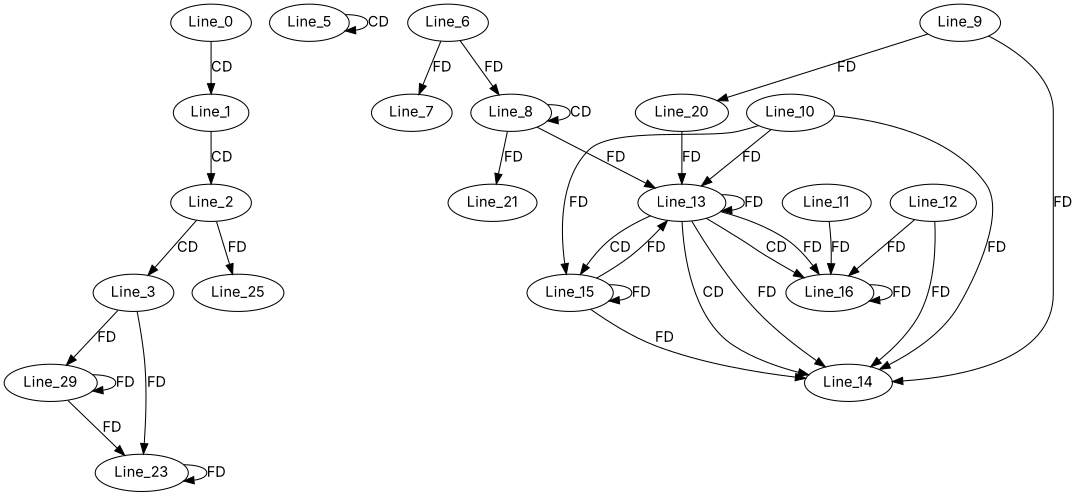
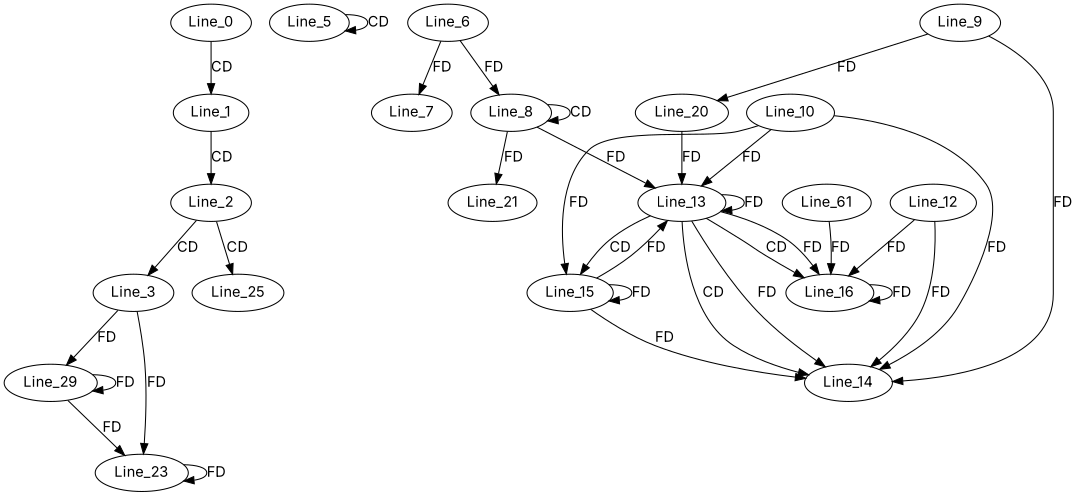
node "Line_11": label "Line_11" -> "Line_61"
edge "Line_2" -> "Line_25": label "FD" -> "CD"
